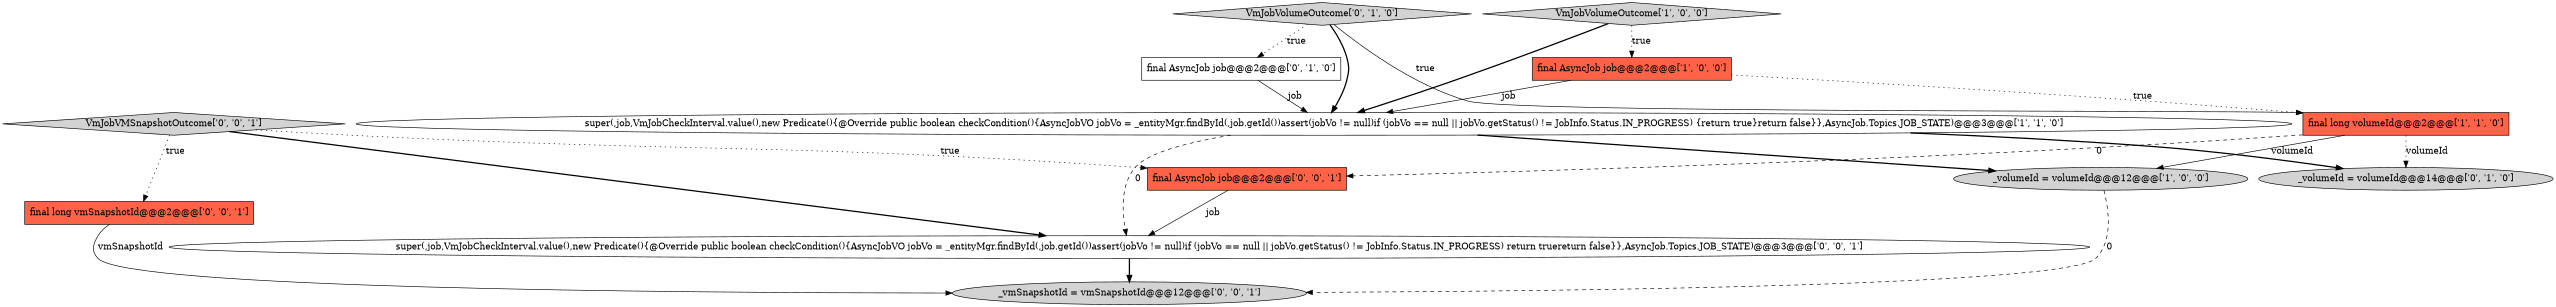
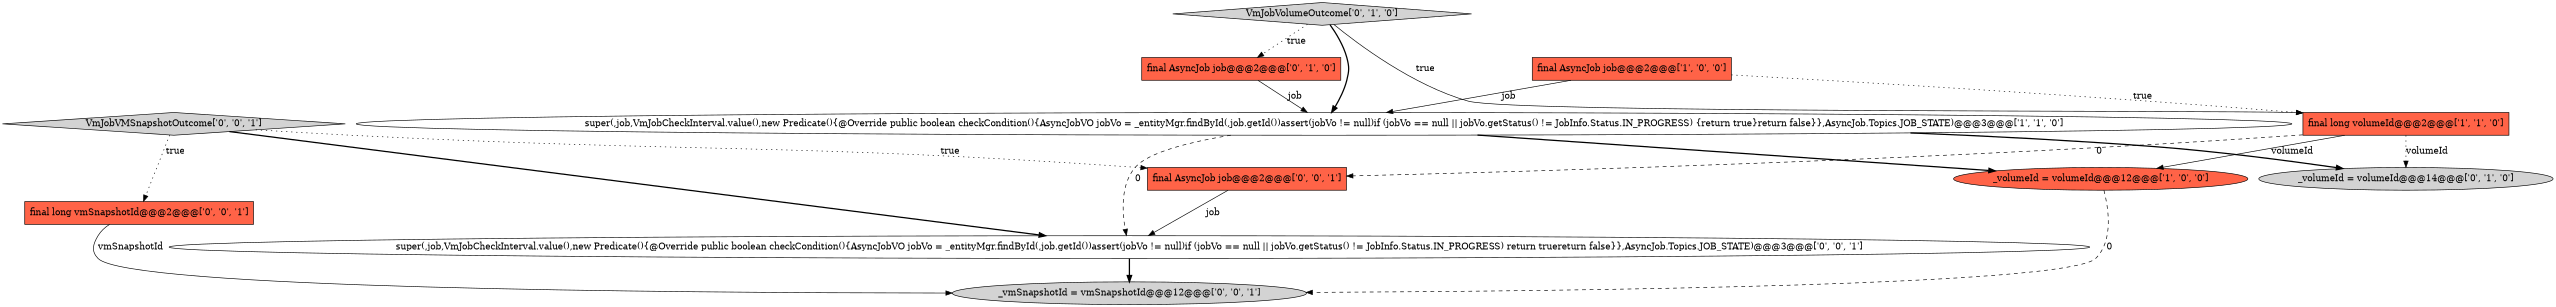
node "VmJobVolumeOutcome['1', '0', '0']": removed
node "final AsyncJob job@@@2@@@['0', '1', '0']": fillcolor white -> tomato
node "_volumeId = volumeId@@@12@@@['1', '0', '0']": fillcolor lightgray -> tomato
